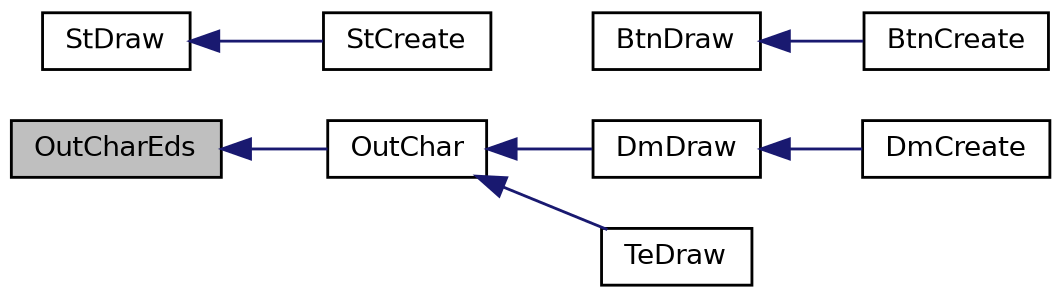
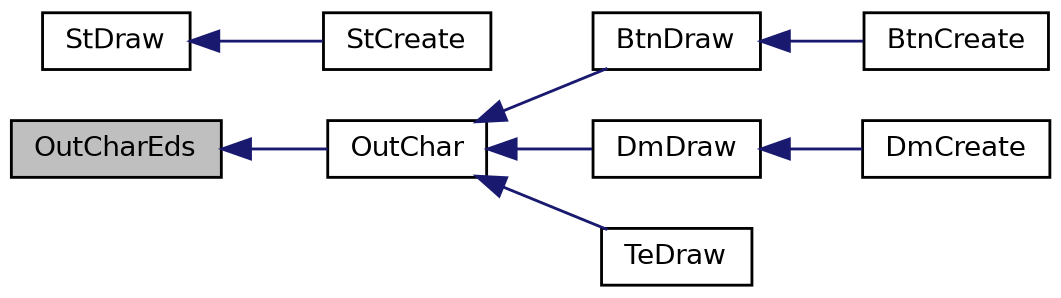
edge "BtnDraw" -> "OutChar": added
